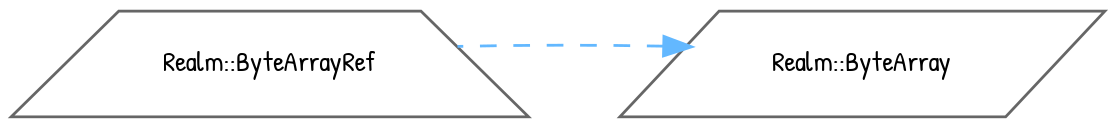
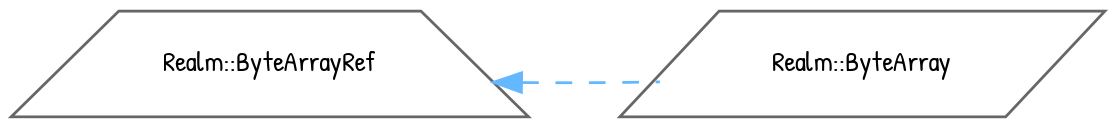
edge "Realm::ByteArrayRef" -> "Realm::ByteArray": reversed
